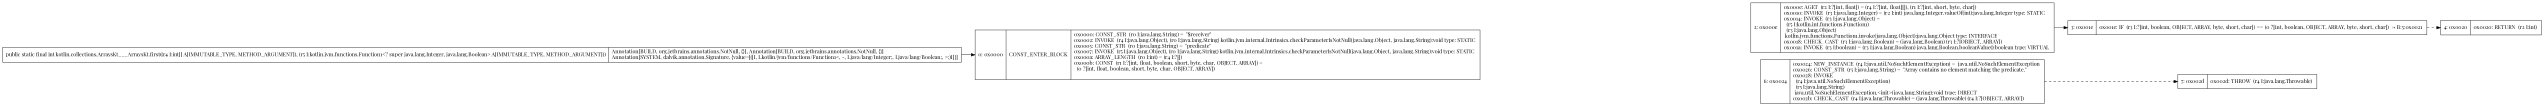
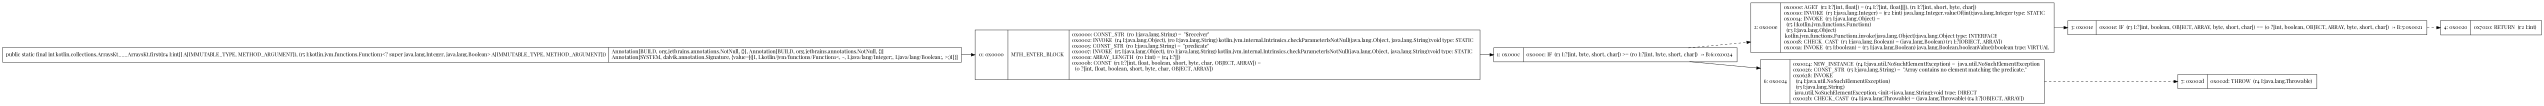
node "2: 0x000e": text "(r5 I:kotlin.int.functions.Function1)" -> "(r5 I:kotlin.jvm.functions.Function1)"
node "4: 0x0020": text "0x0020: RETURN  (r2 I:int)" -> "0x7020: RETURN  (r2 I:int)"
node "0: 0x0000": text "CONST_ENTER_BLOCK" -> "MTH_ENTER_BLOCK"
node "1: 0x000c": added
node "6: 0x0024": text "0x0028: INVOKE" -> "0x0628: INVOKE"
